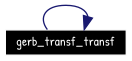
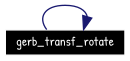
node "gerb_transf_transf": label "gerb_transf_transf" -> "gerb_transf_rotate"
